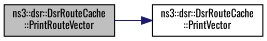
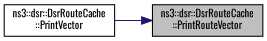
edge "ns3::dsr::DsrRouteCache ::PrintRouteVector" -> "ns3::dsr::DsrRouteCache ::PrintVector": reversed
